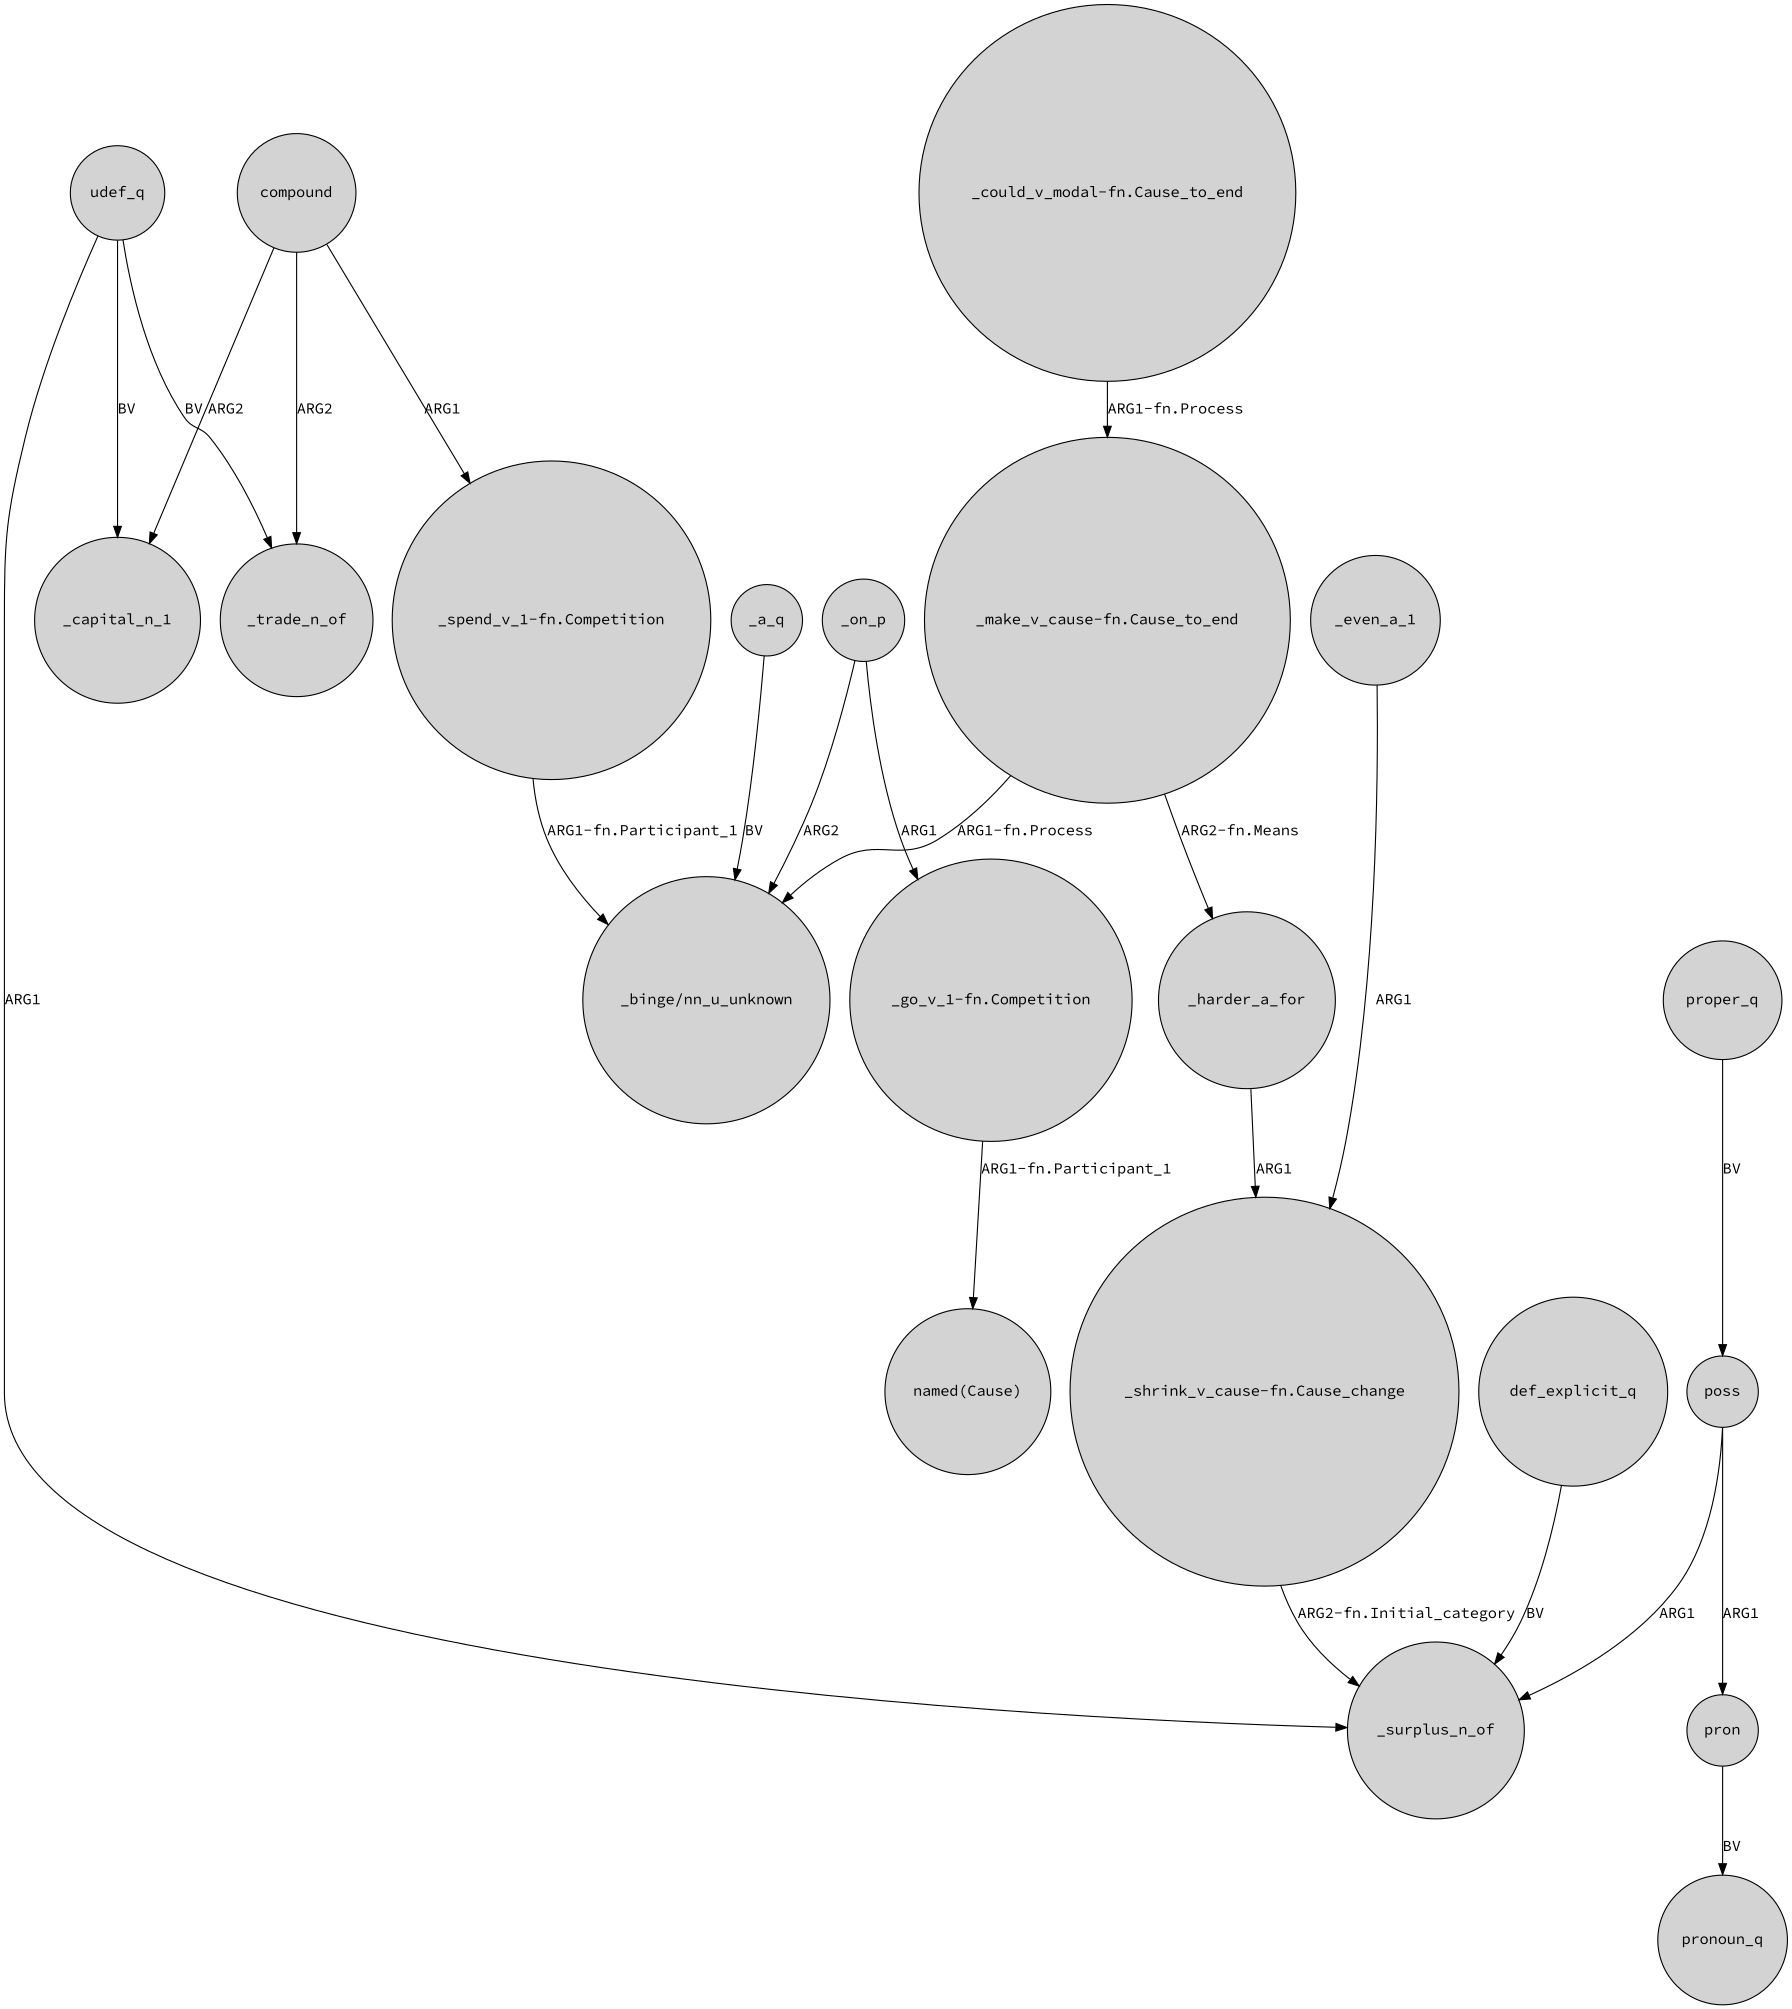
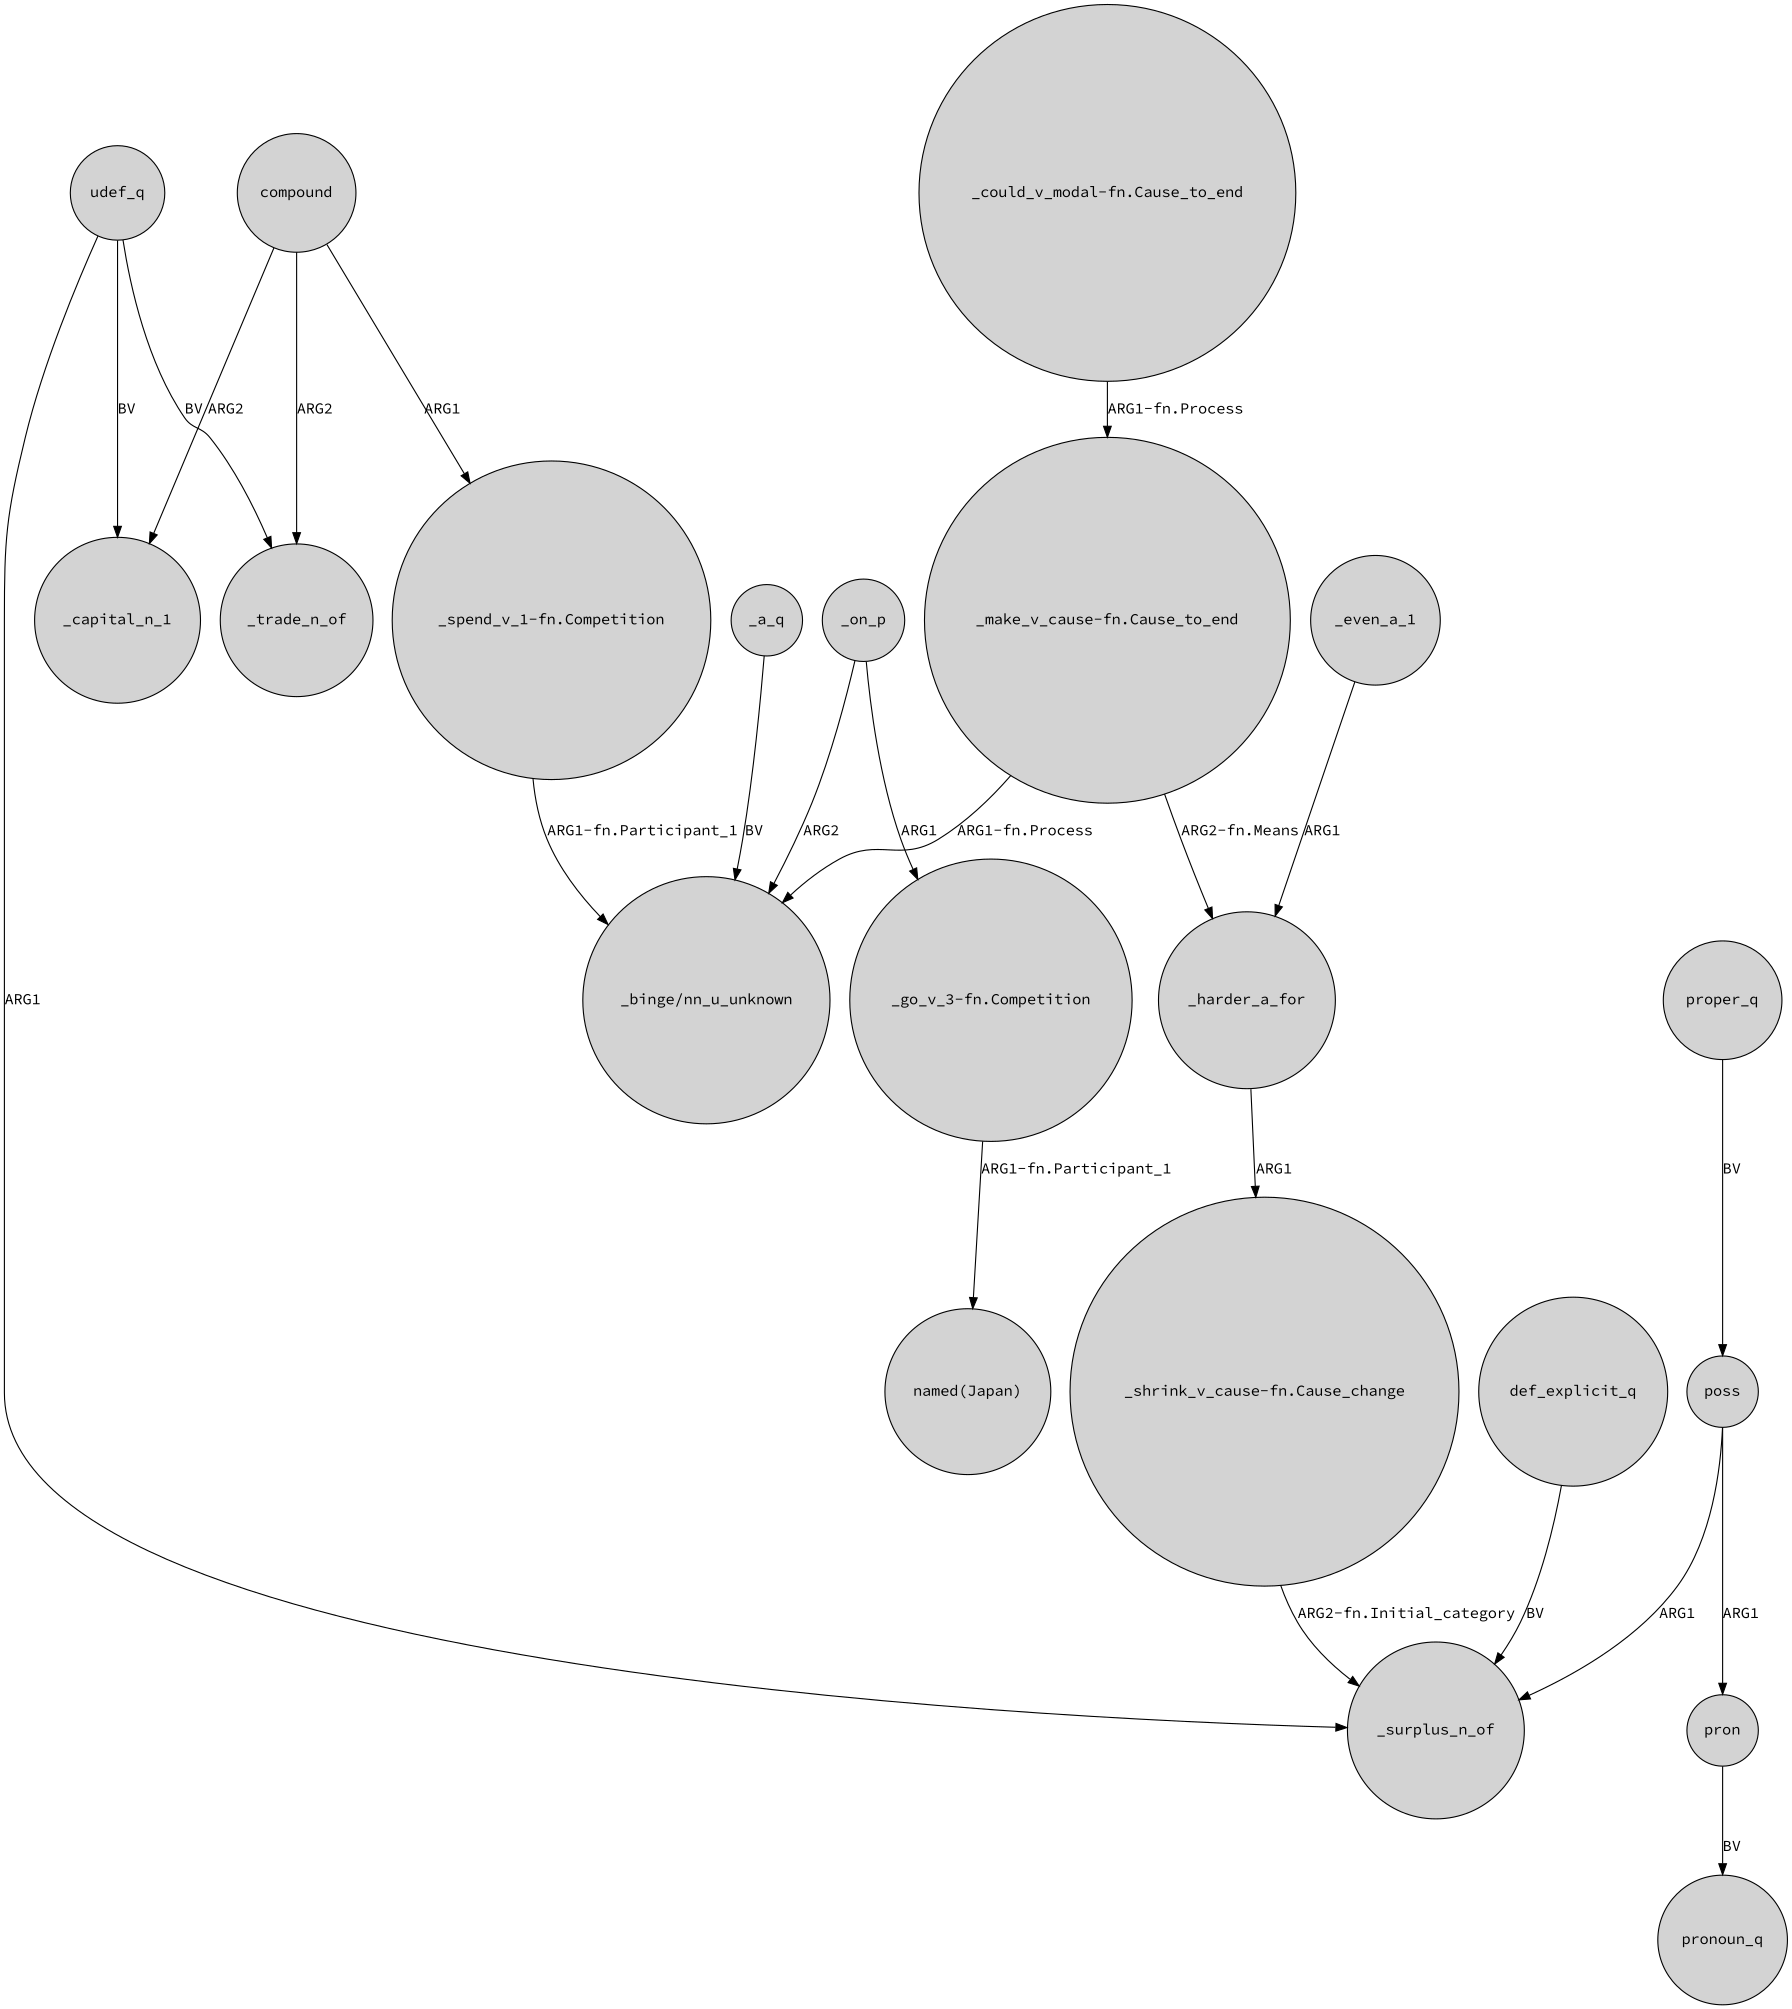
edge "_even_a_1" -> "_shrink_v_cause-fn.Cause_change": now "_even_a_1" -> "_harder_a_for"
node "_go_v_1-fn.Competition": label "_go_v_1-fn.Competition" -> "_go_v_3-fn.Competition"
node "named(Cause)": label "named(Cause)" -> "named(Japan)"
